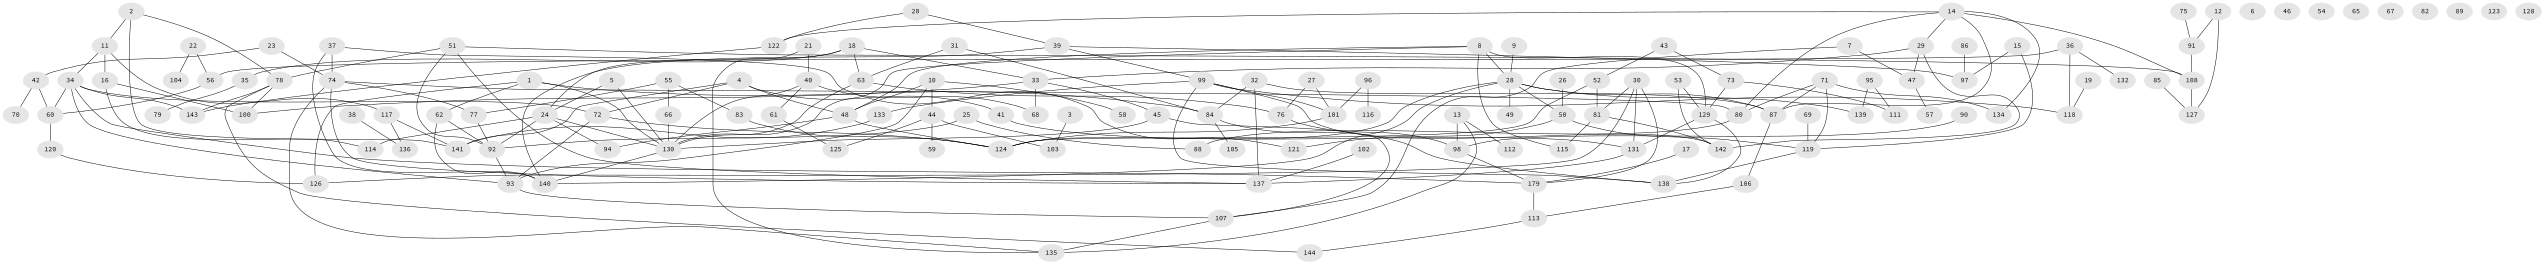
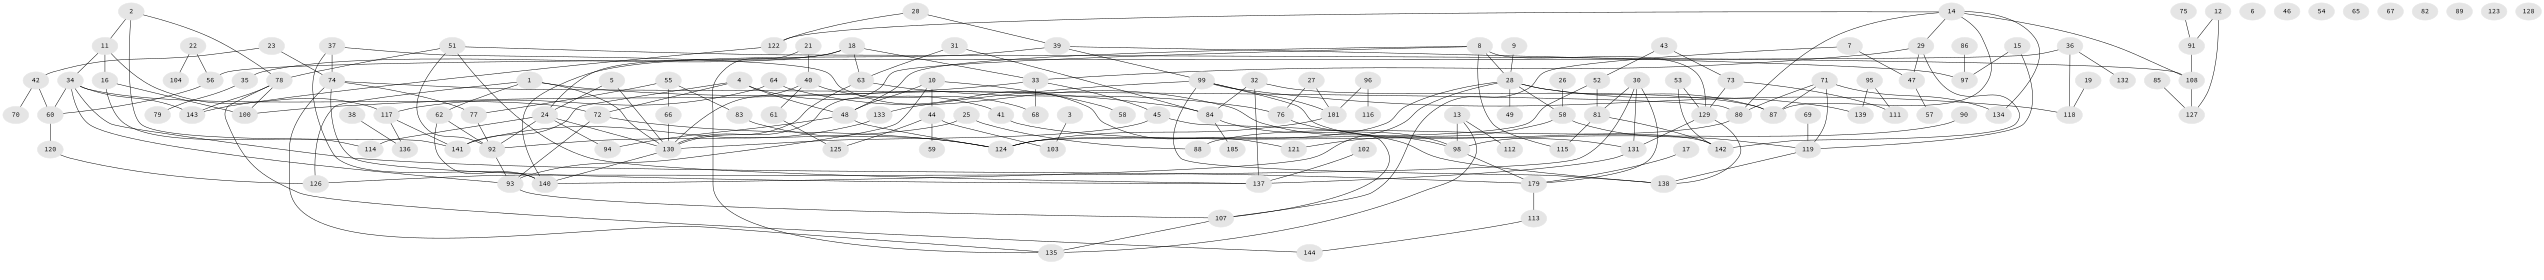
node "64": added
node "106": removed
